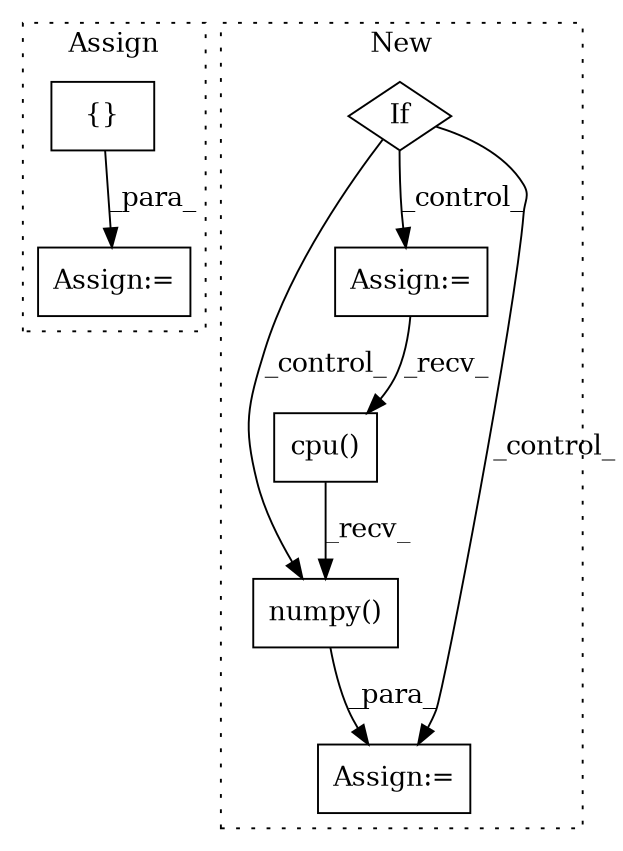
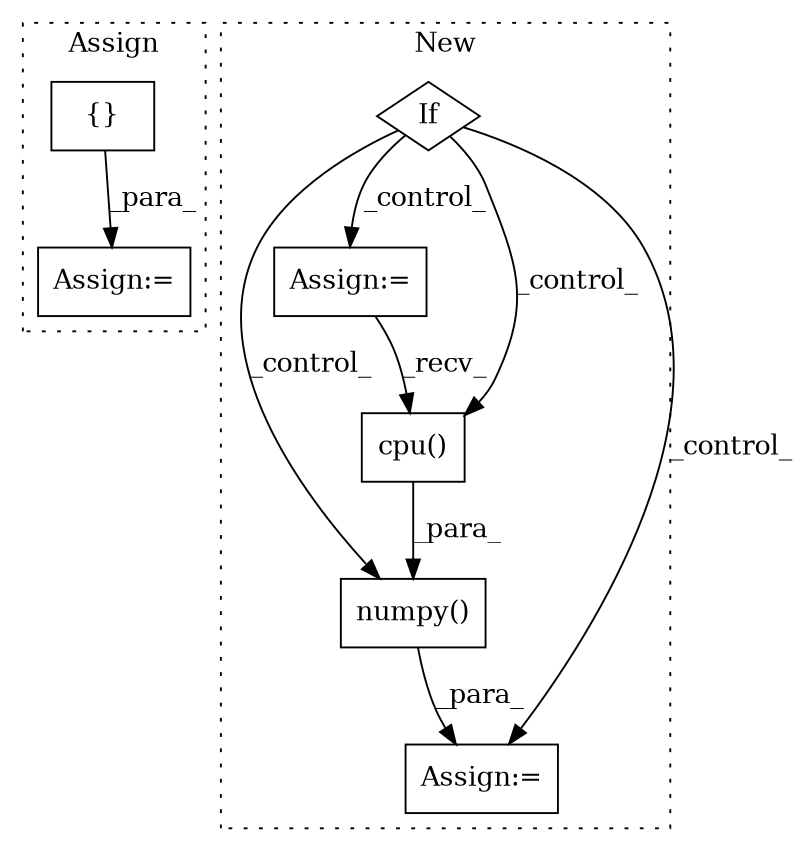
edge "If" -> "cpu()": added, label "_control_"
edge "cpu()" -> "numpy()": label "_recv_" -> "_para_"
